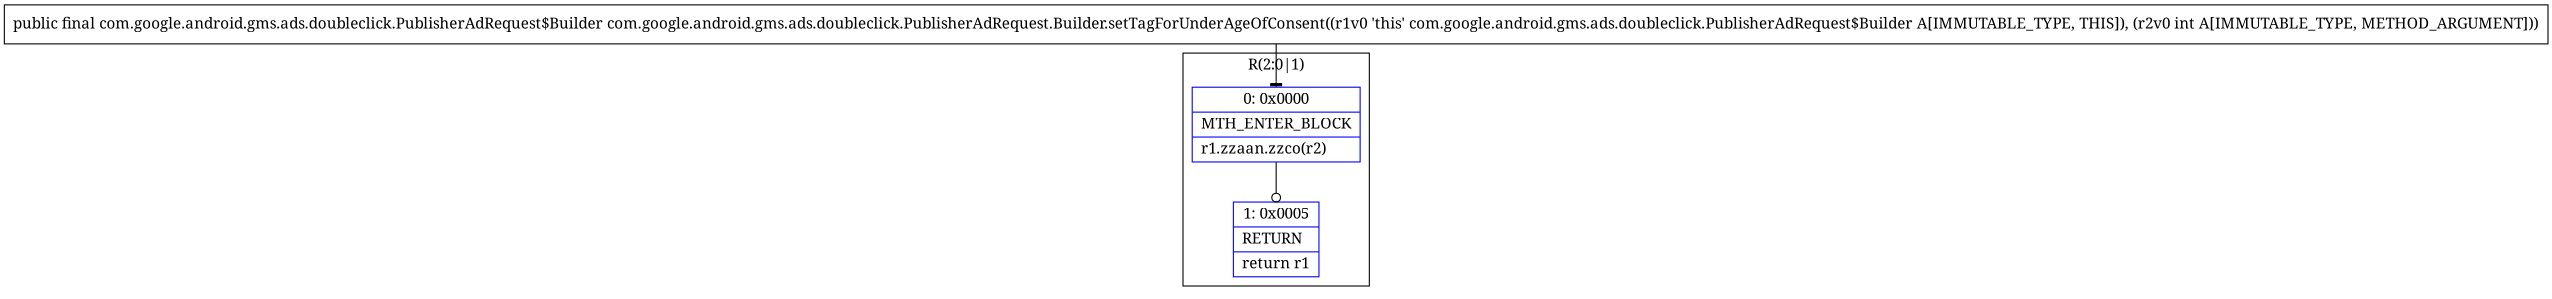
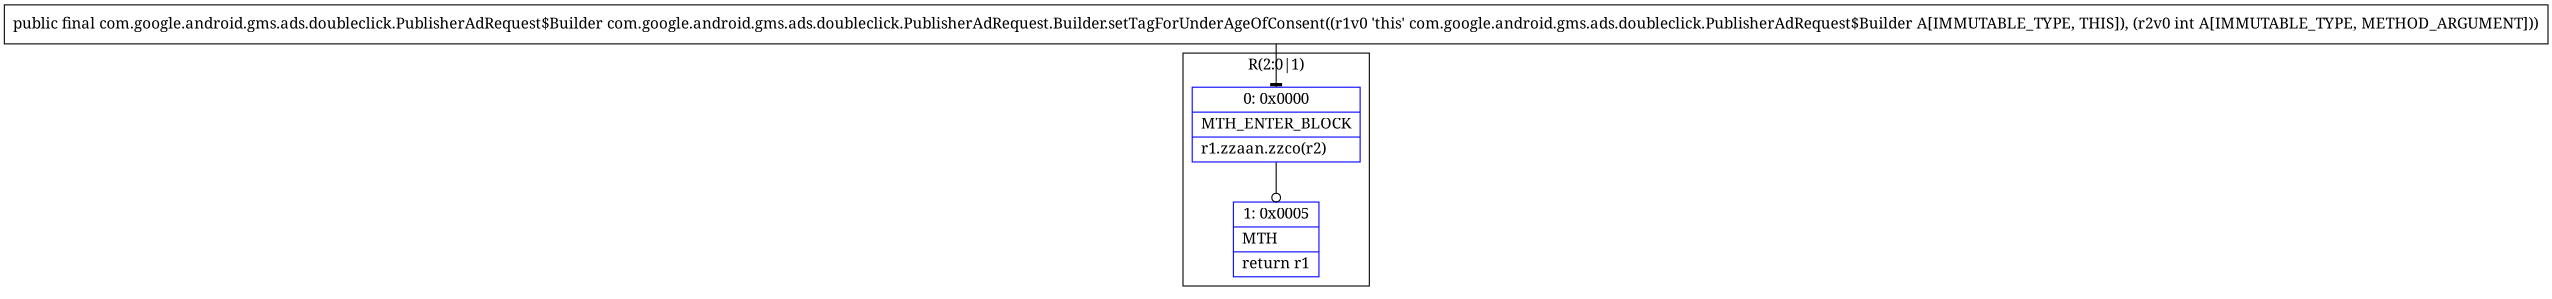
node "1: 0x0005": text "RETURN" -> "MTH"
